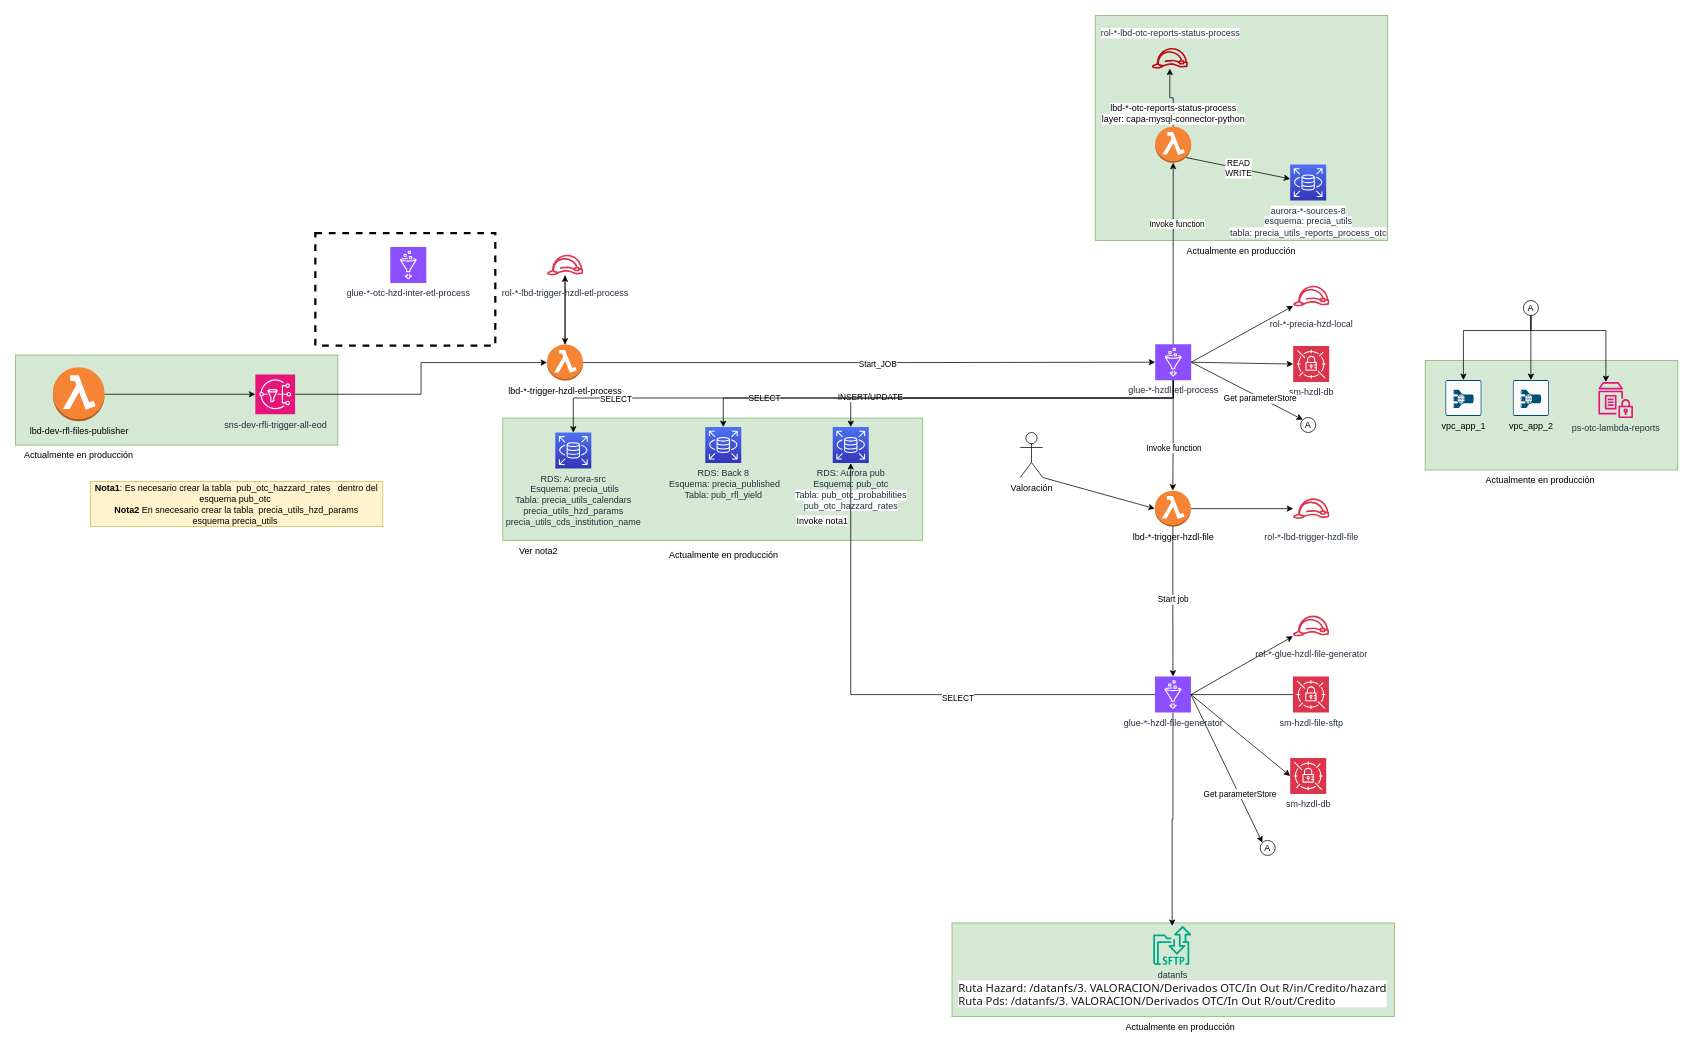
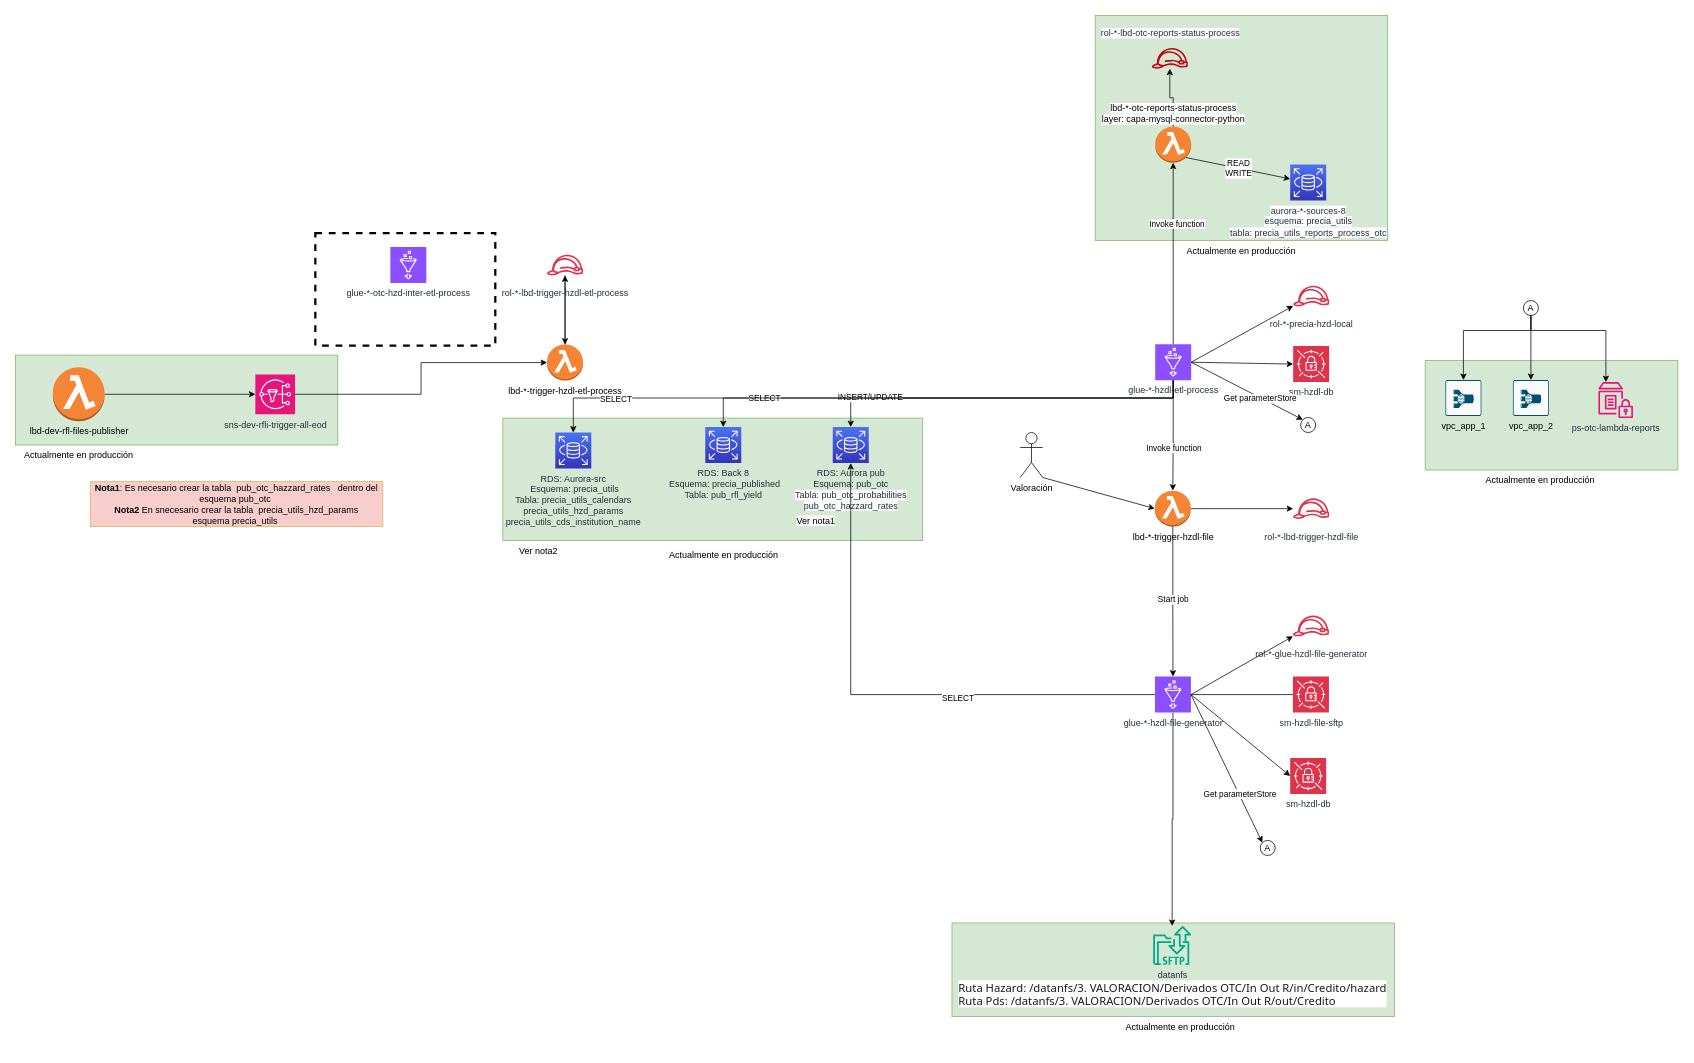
edge "lbd-*-trigger-hzdl-etl-process" -> "glue-*-hzdl-etl-process": removed, label "Start_JOB"
node "Nota1: Es necesario crear la tabla pub_otc_hazzard_rates dentro del esquema pub_otc Nota2 En snecesario crear la tabla precia_utils_hzd_params esquema precia_utils": fillcolor #fff2cc -> #f8cecc
node "Invoke nota1": label "Invoke nota1" -> "Ver nota1"
